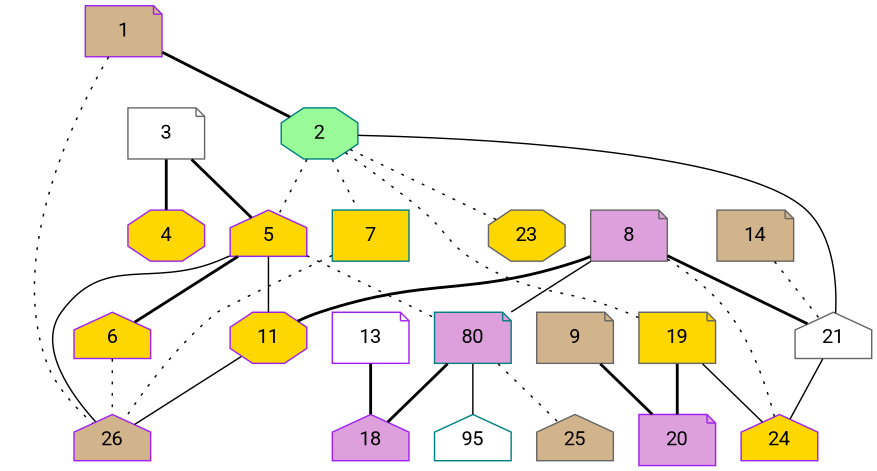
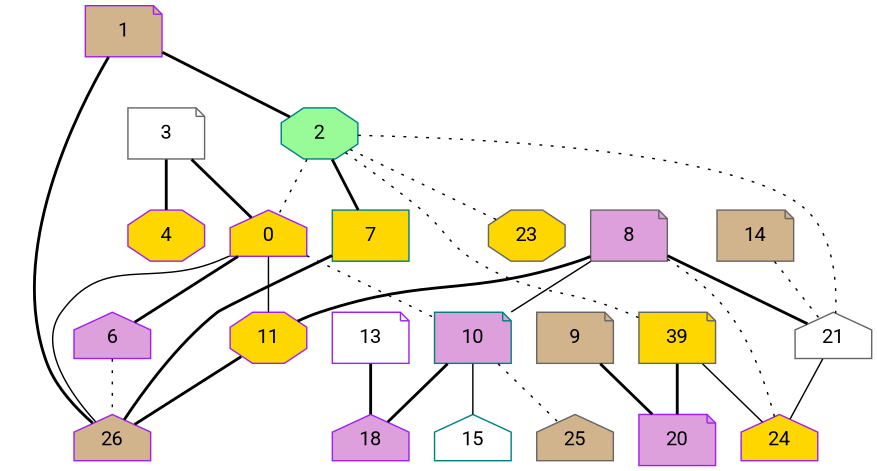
edge "2" -- "21": style solid -> dotted
edge "2" -- "7": style dotted -> bold
node "5": label "5" -> "0"
edge "1" -- "26": style dotted -> bold
edge "7" -- "26": style dotted -> bold
node "6": fillcolor gold -> plum
node "80": label "80" -> "10"
node "19": label "19" -> "39"
edge "11" -- "26": style solid -> bold
node "95": label "95" -> "15"
